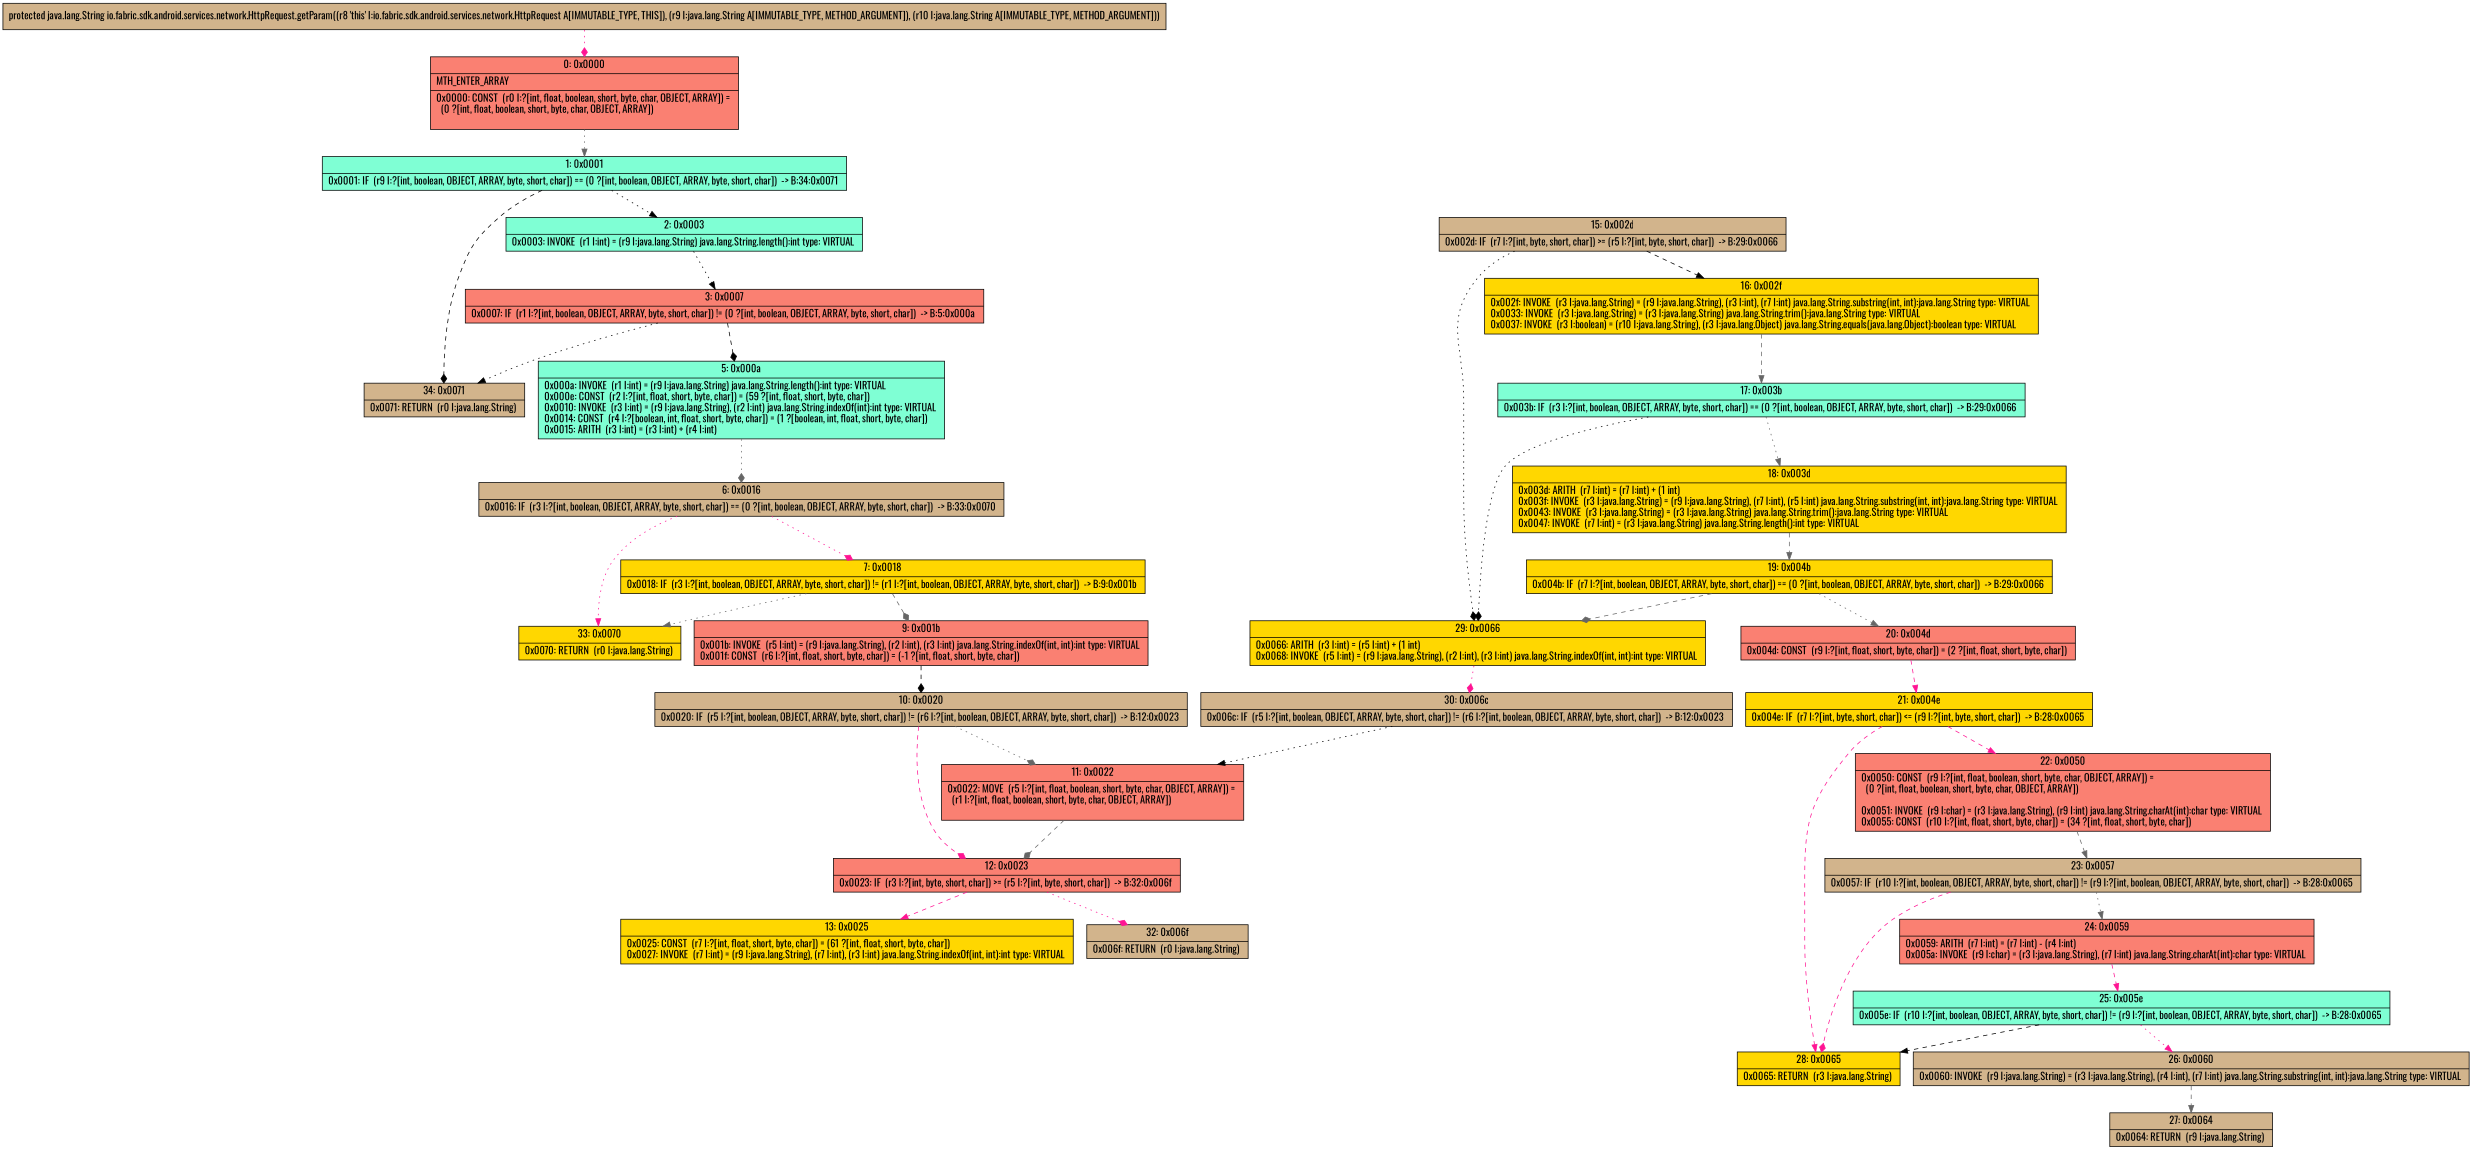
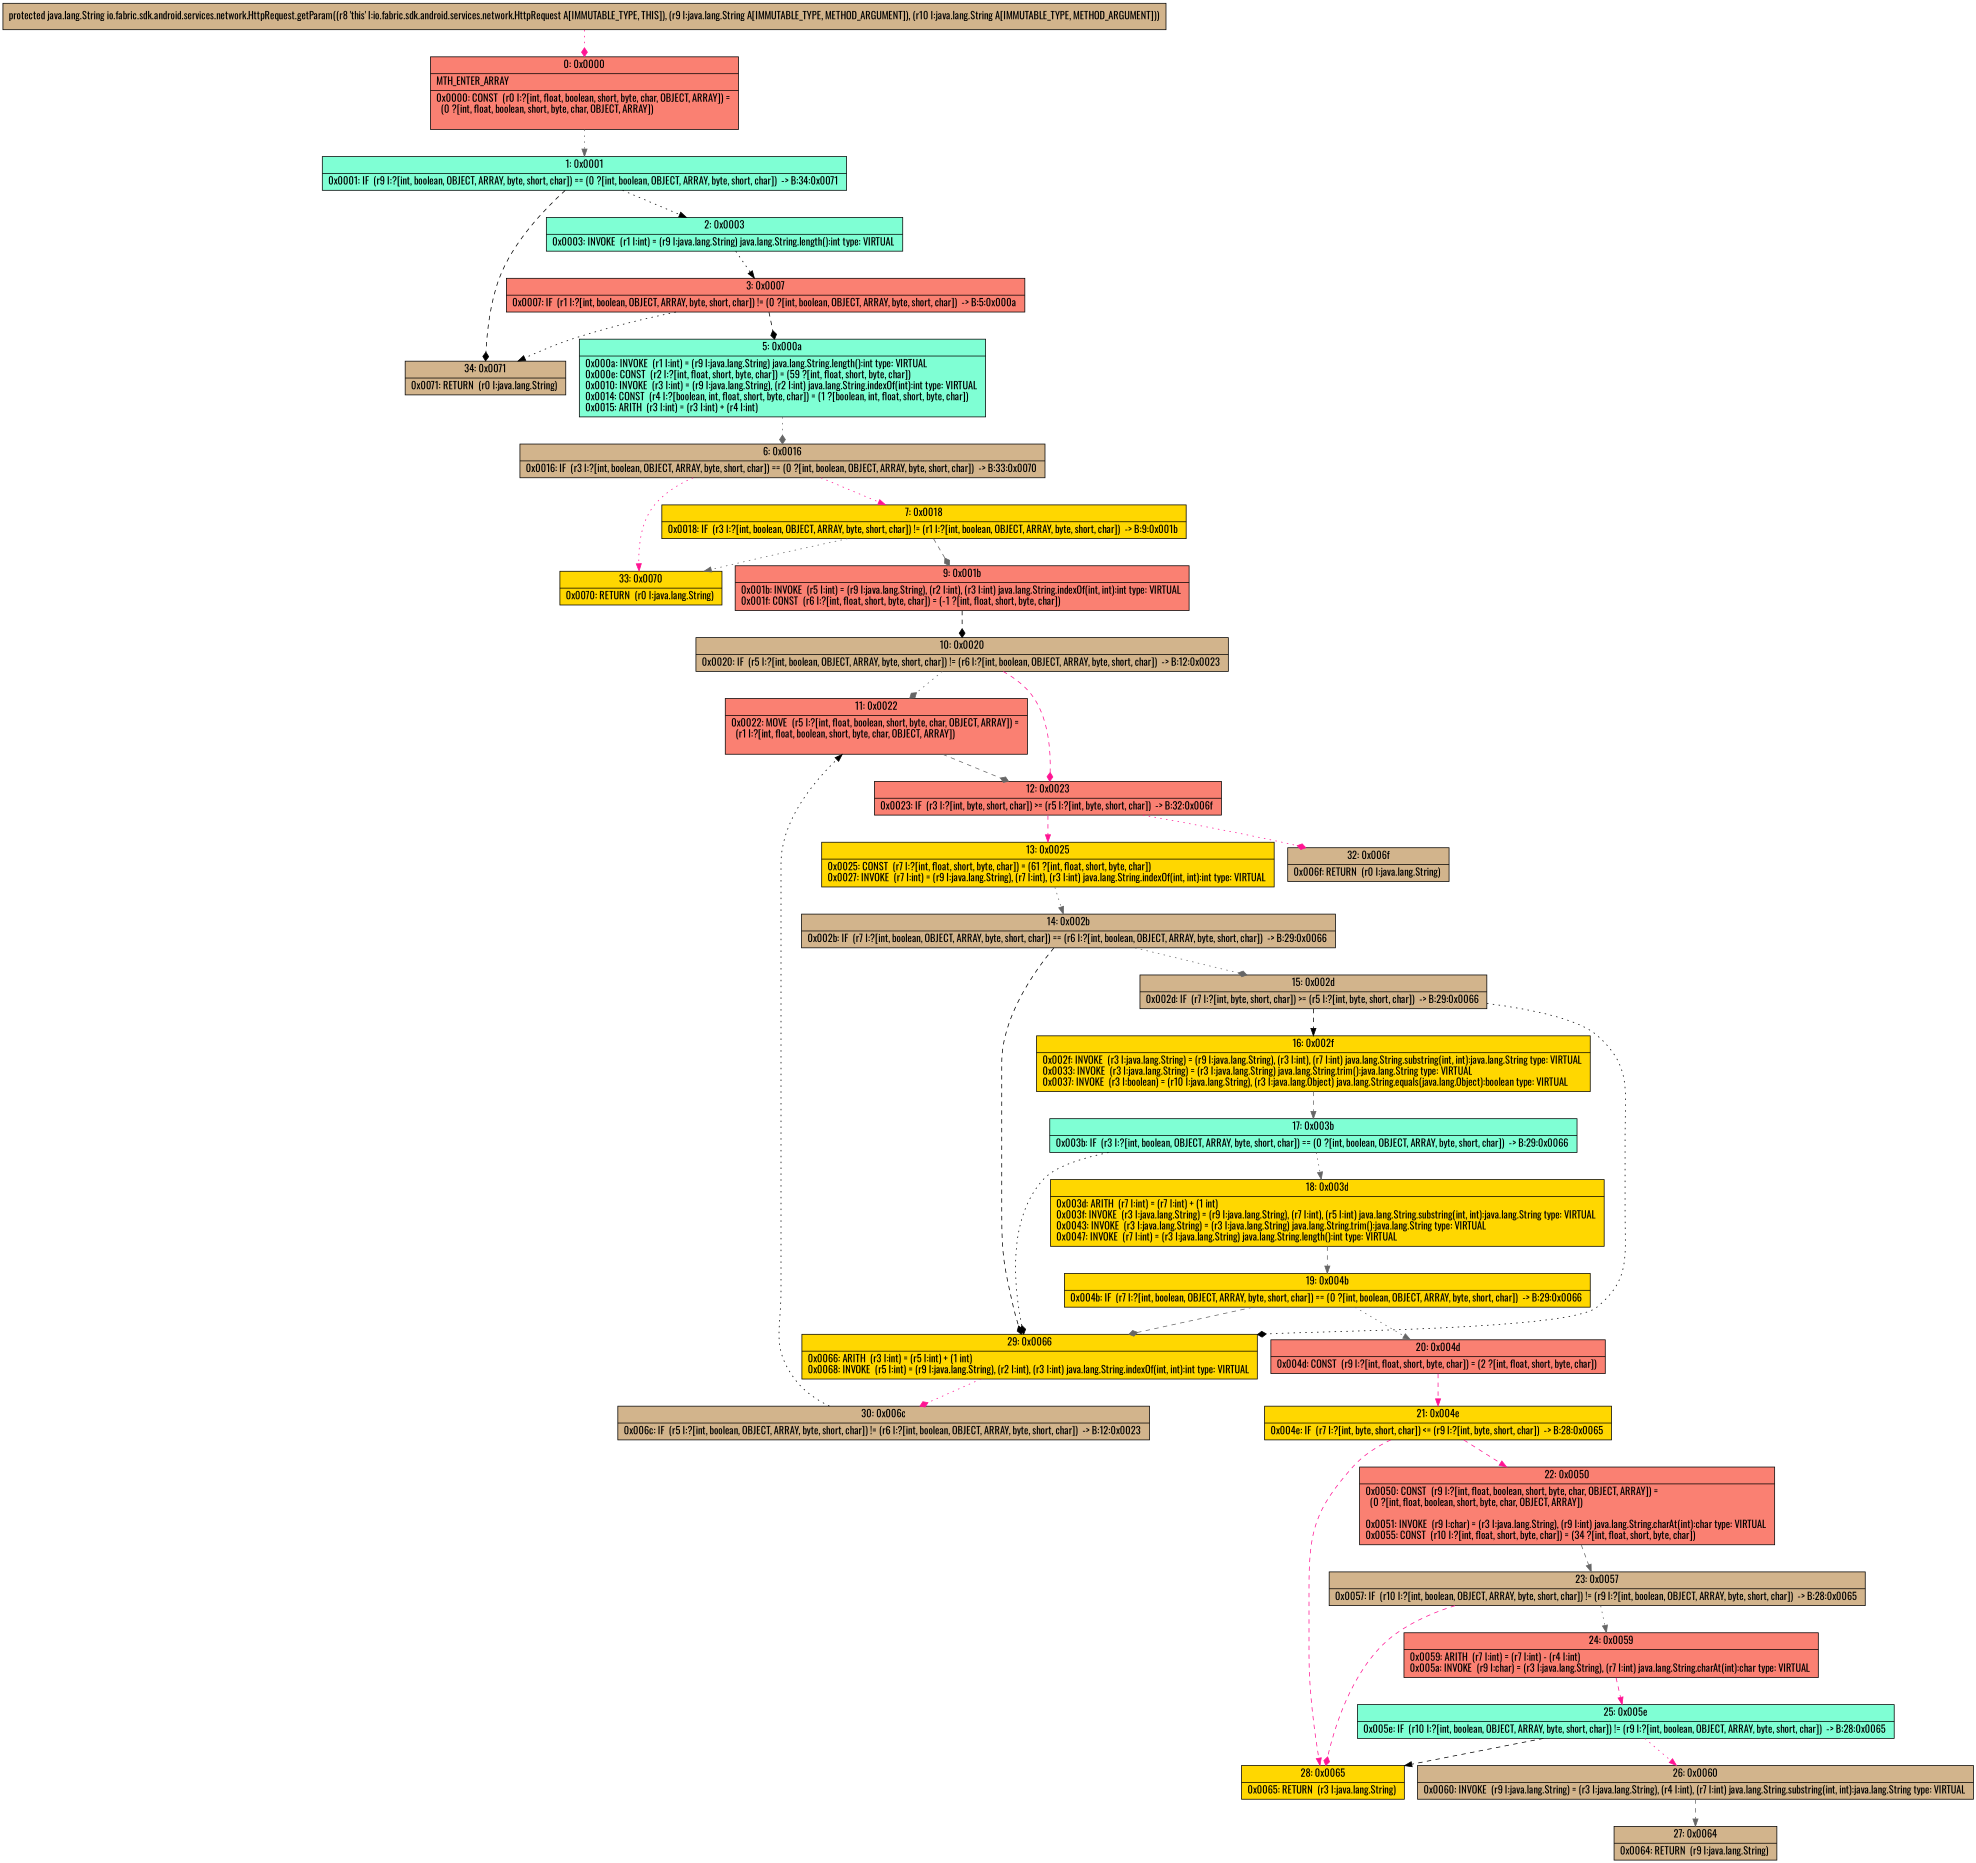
edge "6: 0x0016" -> "7: 0x0018": arrowhead diamond -> normal
node "14: 0x002b": added
